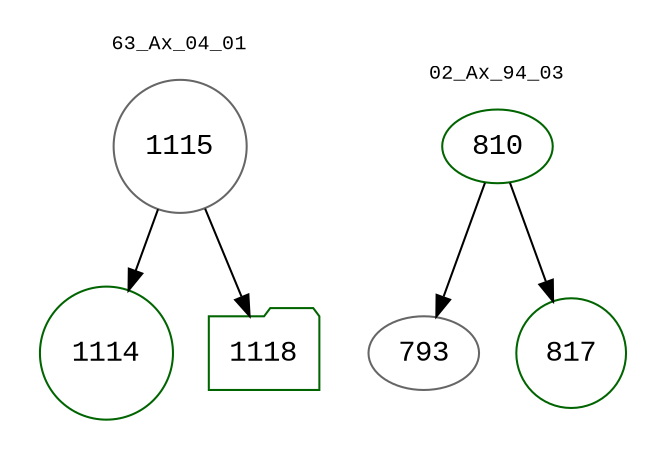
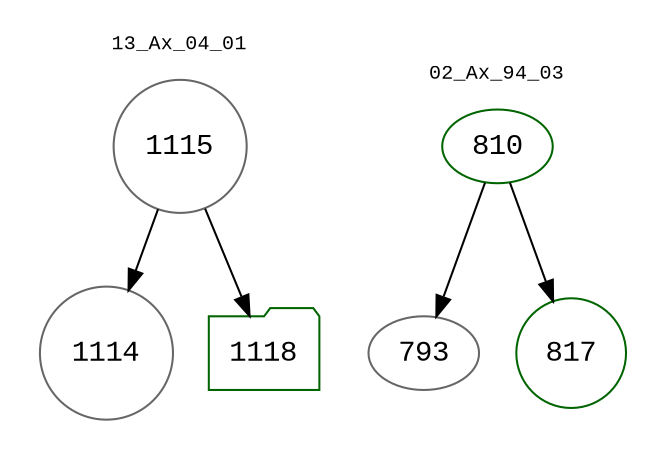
cluster "63_Ax_04_01": label "63_Ax_04_01" -> "13_Ax_04_01"
node "1114": color darkgreen -> gray40
